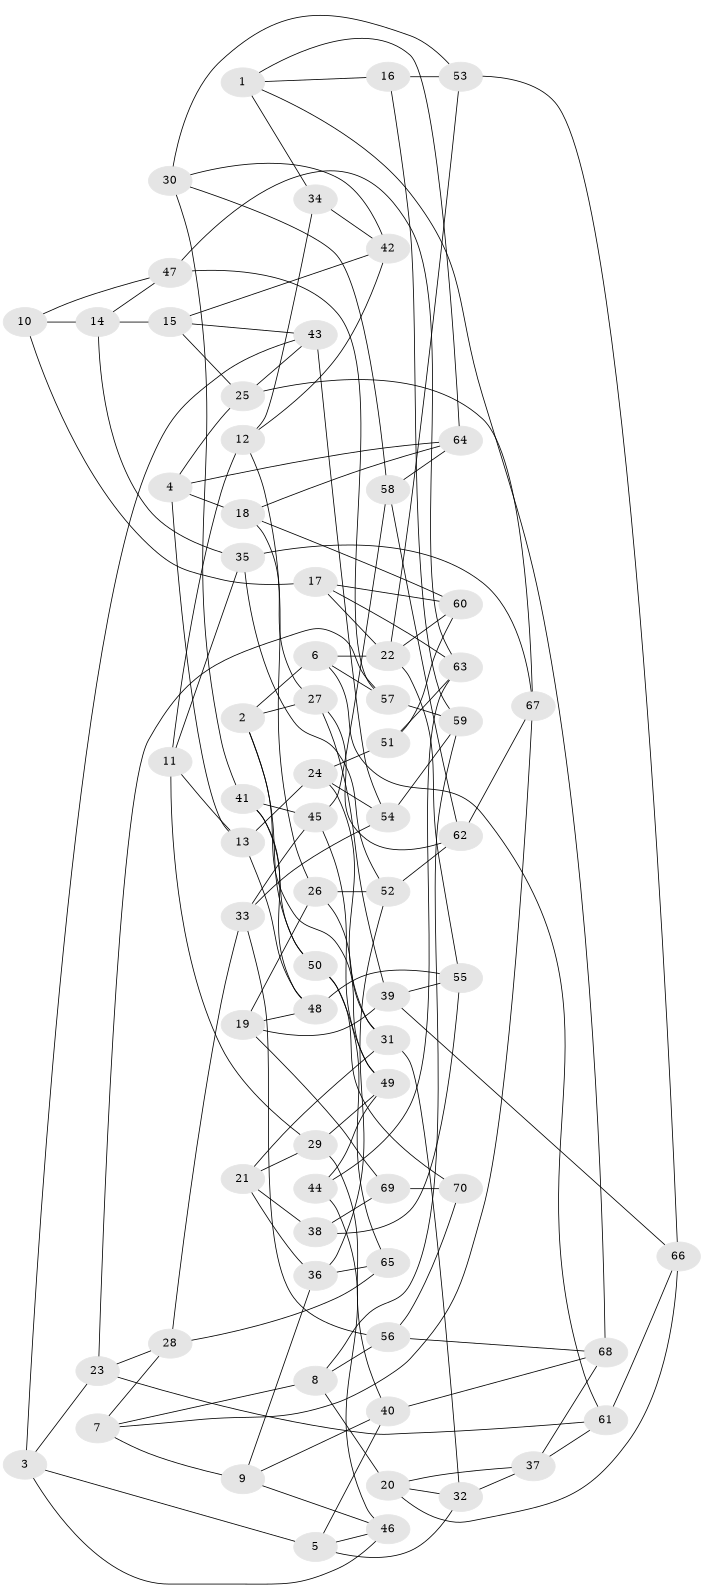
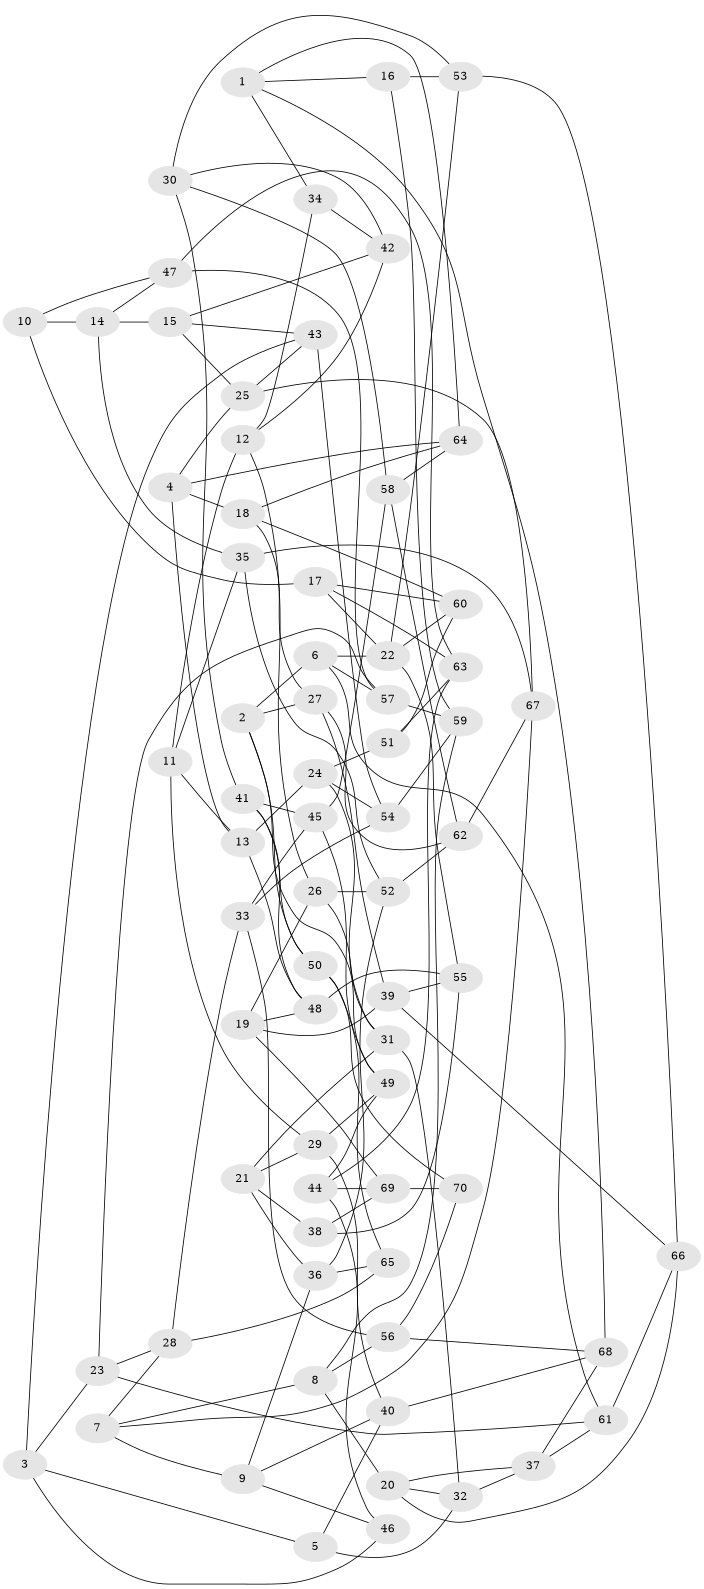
edge "44" -- "69": added
edge "46" -- "5": removed
